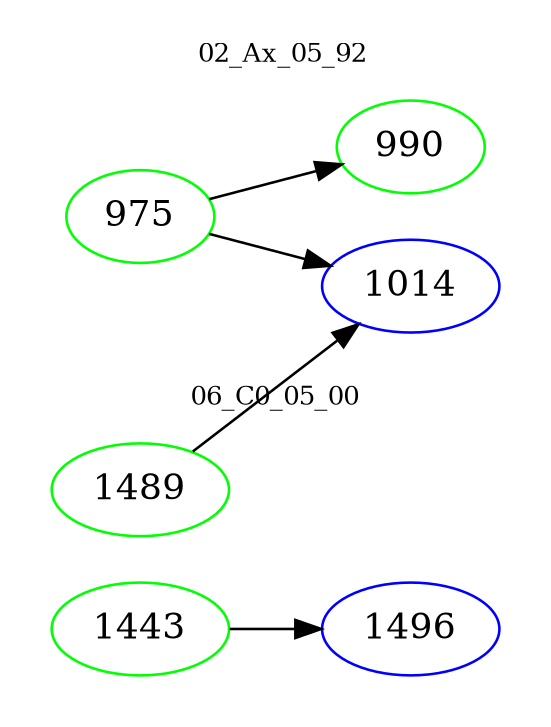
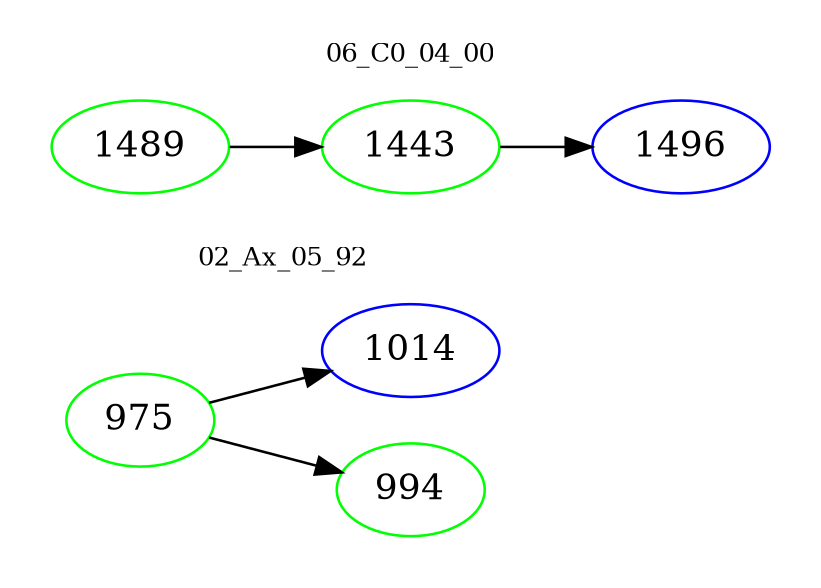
node "990": label "990" -> "994"
edge "1489" -> "1014": now "1489" -> "1443"
cluster "06_C0_05_00": label "06_C0_05_00" -> "06_C0_04_00"
